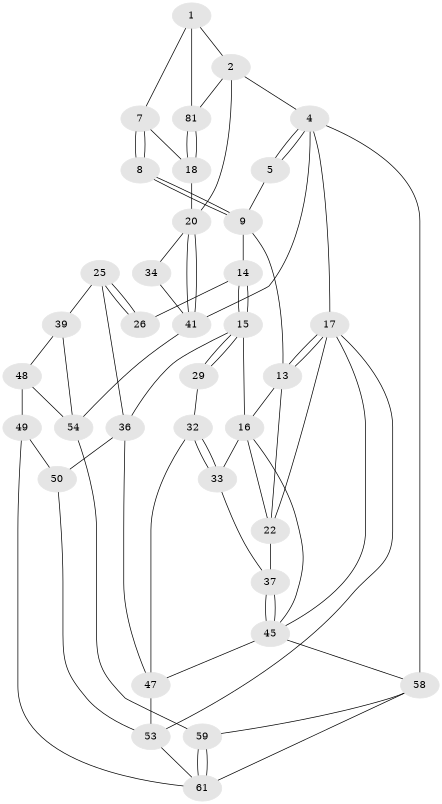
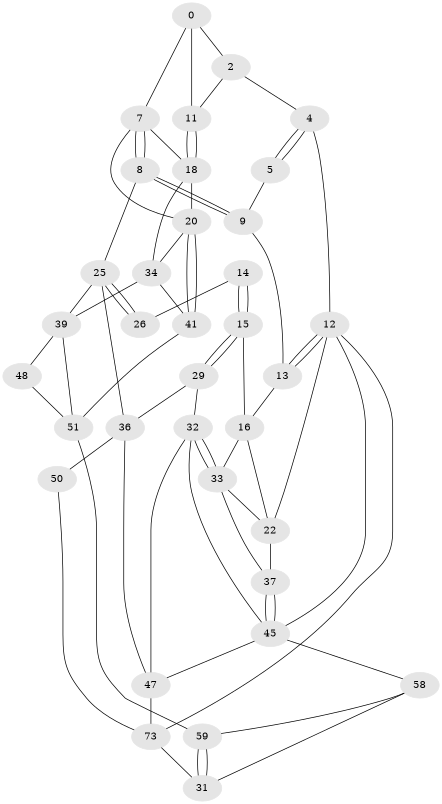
node "1": label "1" -> "0"
node "81": label "81" -> "11"
edge "2" -- "20": now "7" -- "20"
edge "18" -- "34": added
edge "8" -- "25": added
edge "4" -- "41": removed
edge "9" -- "14": removed
edge "34" -- "39": added
node "17": label "17" -> "12"
edge "15" -- "36": now "29" -- "36"
edge "4" -- "58": removed
node "49": removed
node "54": label "54" -> "51"
edge "13" -- "22": now "33" -- "22"
edge "16" -- "45": now "32" -- "45"
node "53": label "53" -> "73"
node "61": label "61" -> "31"
